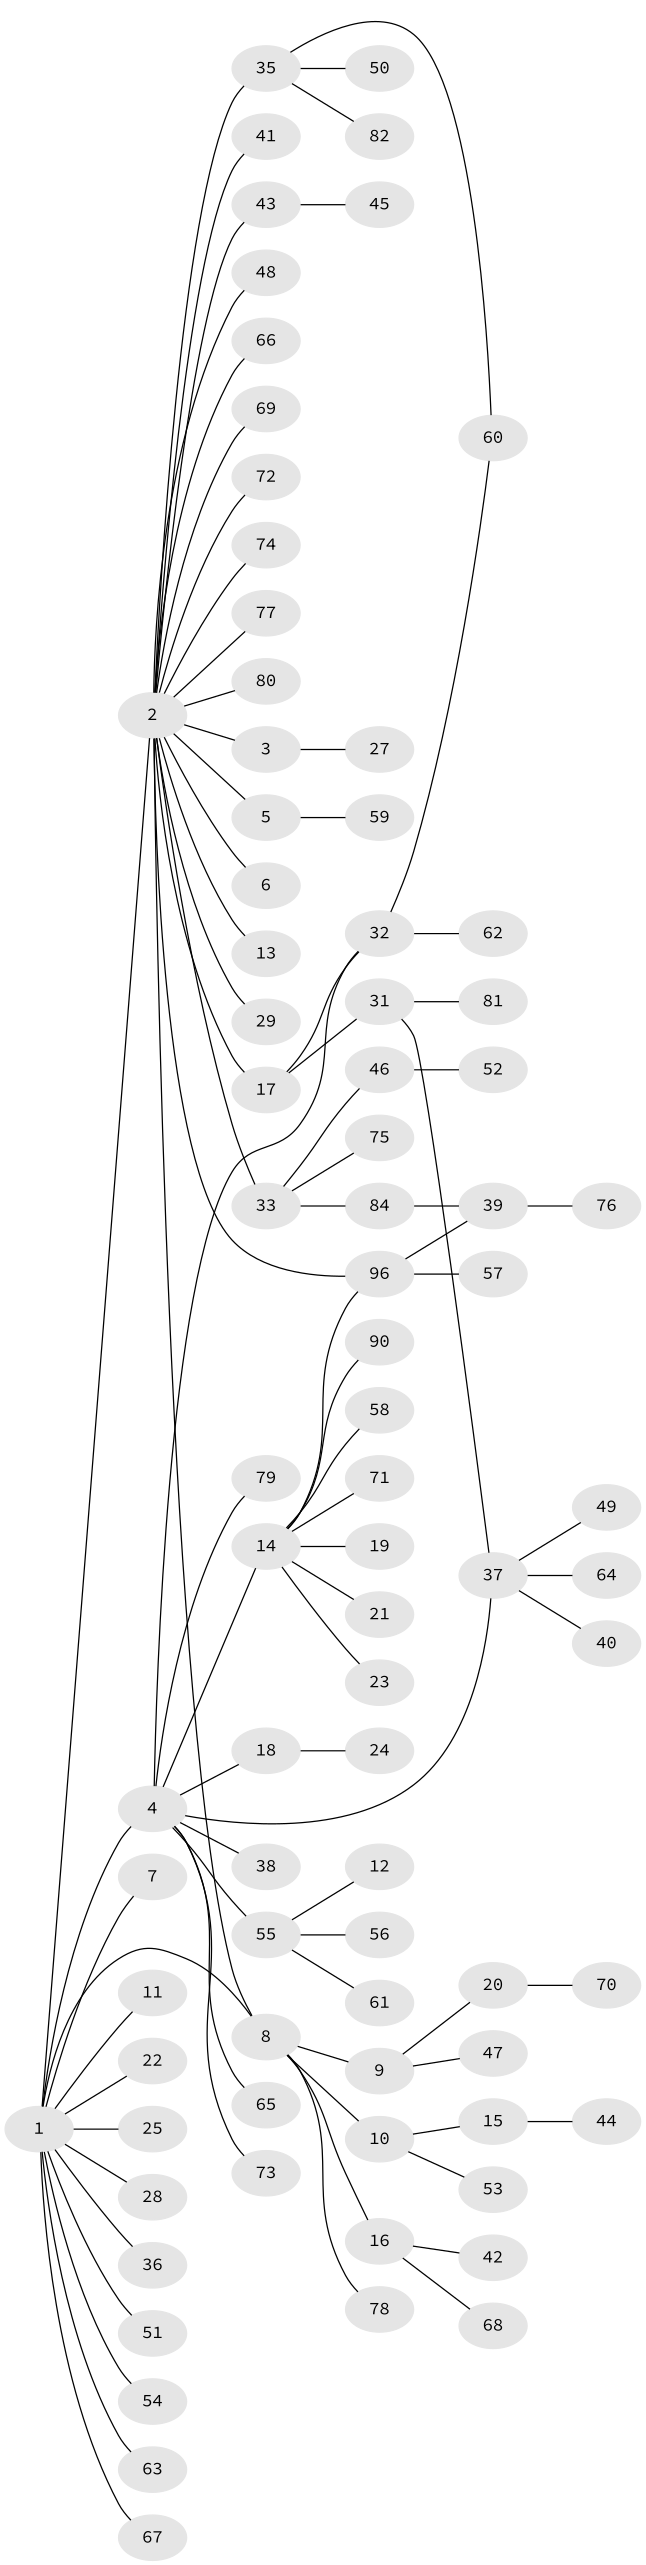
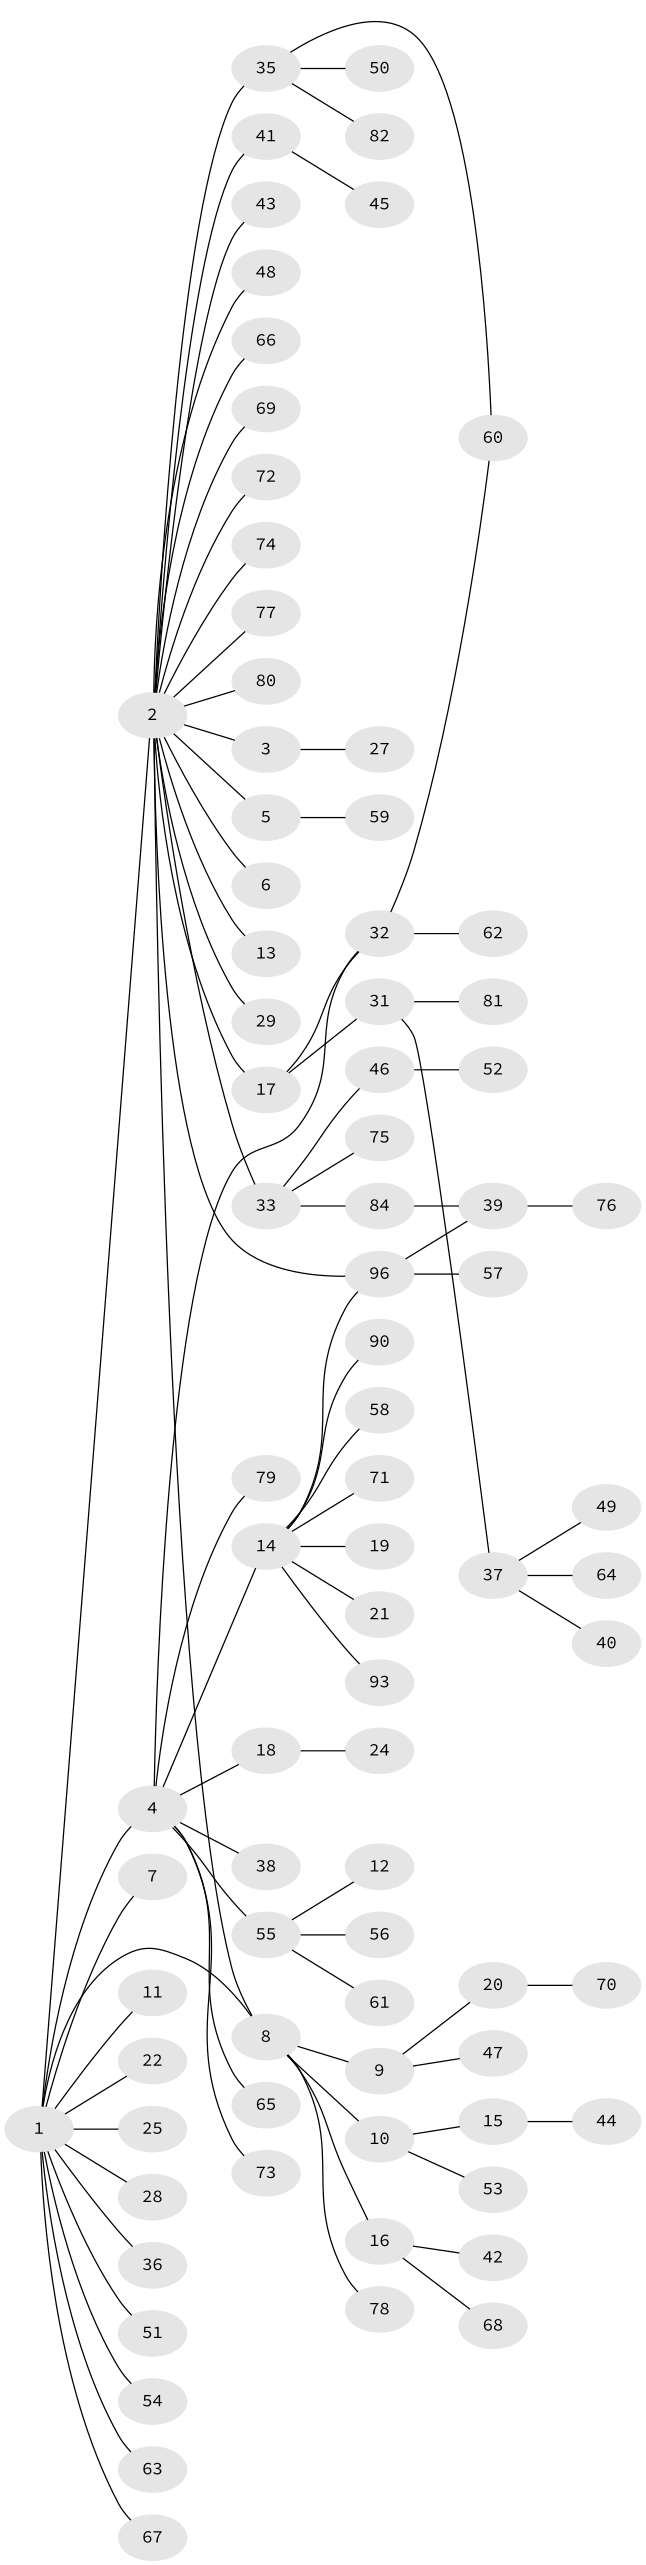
edge "43" -- "45": now "41" -- "45"
node "23": label "23" -> "93"
edge "37" -- "4": removed
